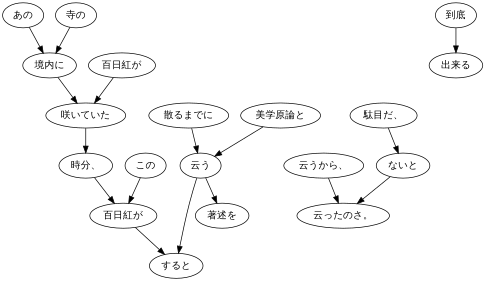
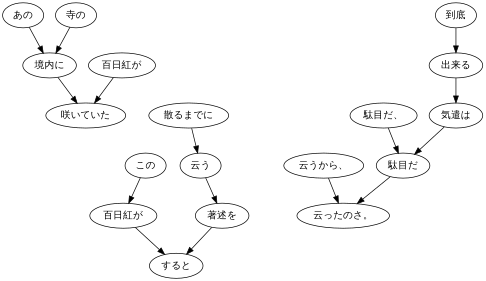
node "美学原論と": removed
node "気遣は": added
node "時分、": removed
node "ないと": label "ないと" -> "駄目だ"
edge "云う" -> "すると": now "著述を" -> "すると"
